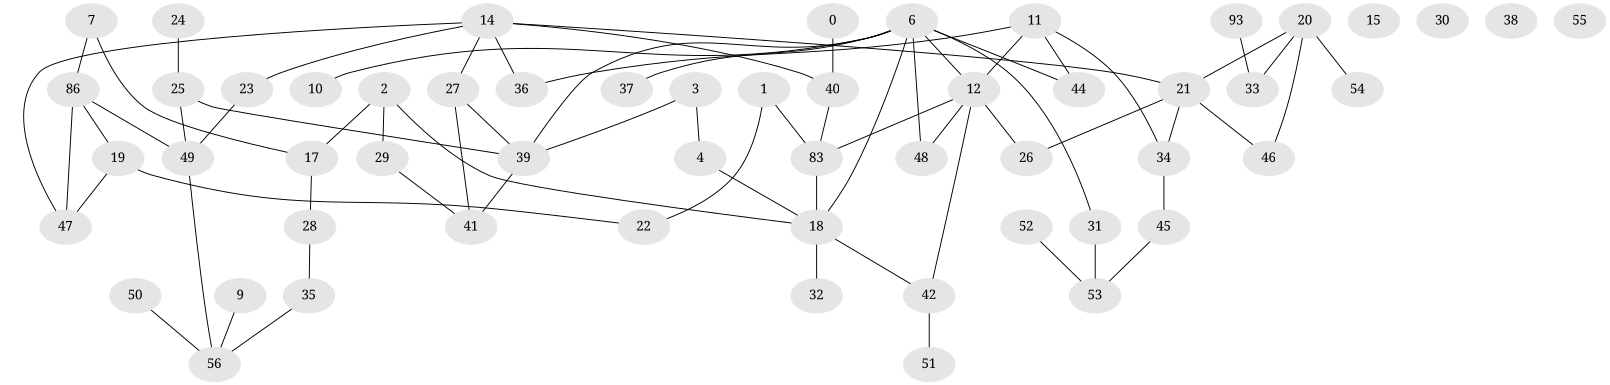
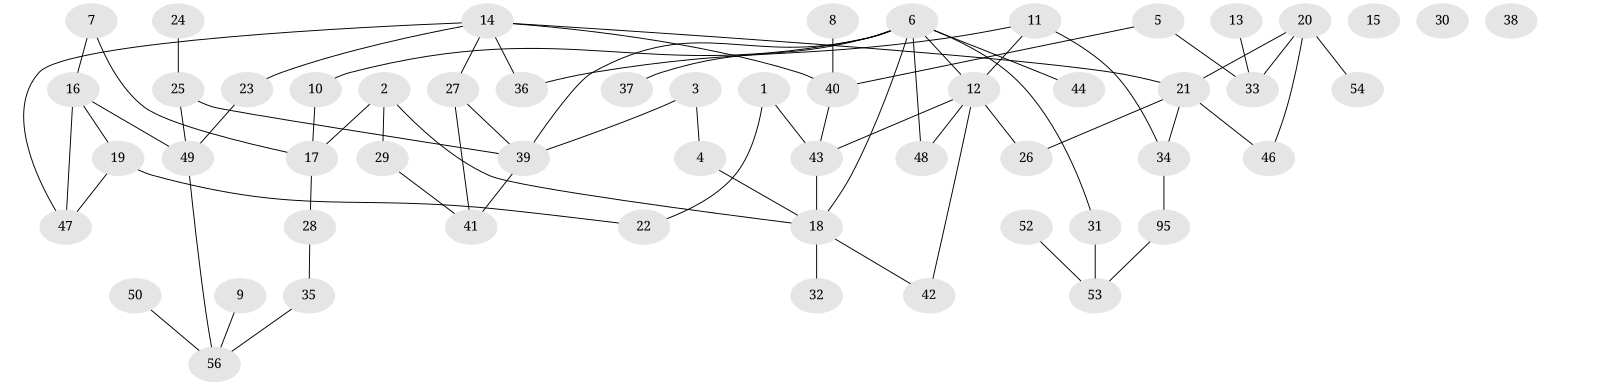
node "0": label "0" -> "8"
node "5": added
node "93": label "93" -> "13"
node "55": removed
edge "11" -- "44": removed
node "86": label "86" -> "16"
edge "10" -- "17": added
node "83": label "83" -> "43"
node "45": label "45" -> "95"
node "51": removed
